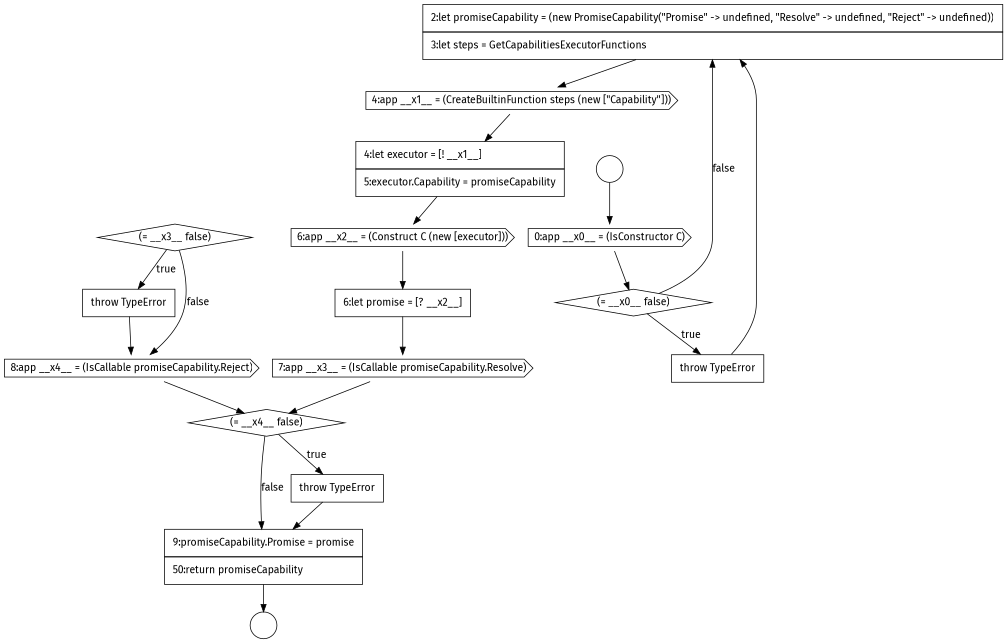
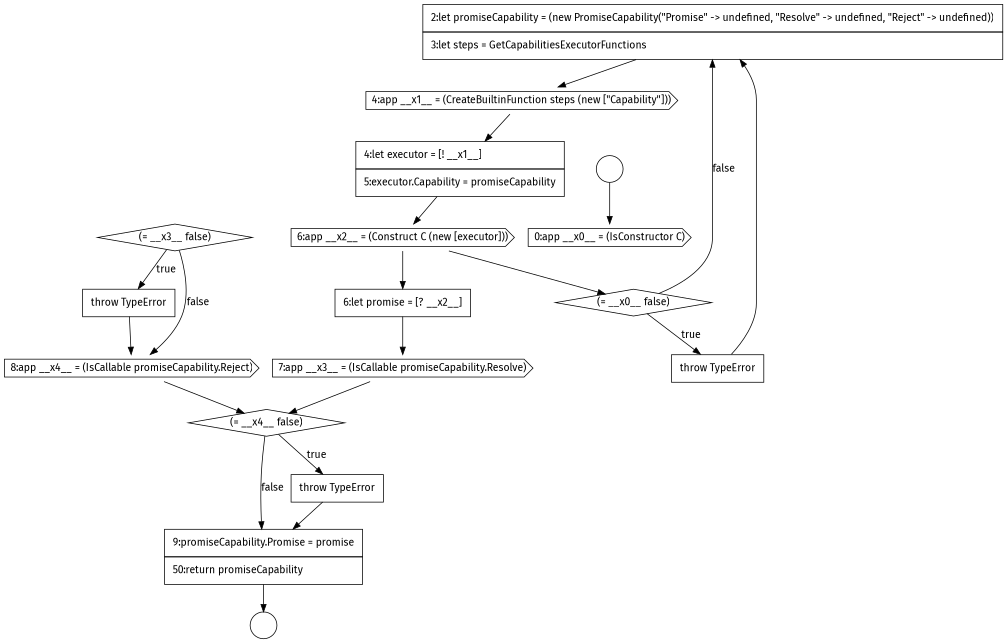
edge "0:app __x0__ = (IsConstructor C)" -> "(= __x0__ false)": now "6:app __x2__ = (Construct C (new [executor]))" -> "(= __x0__ false)"
